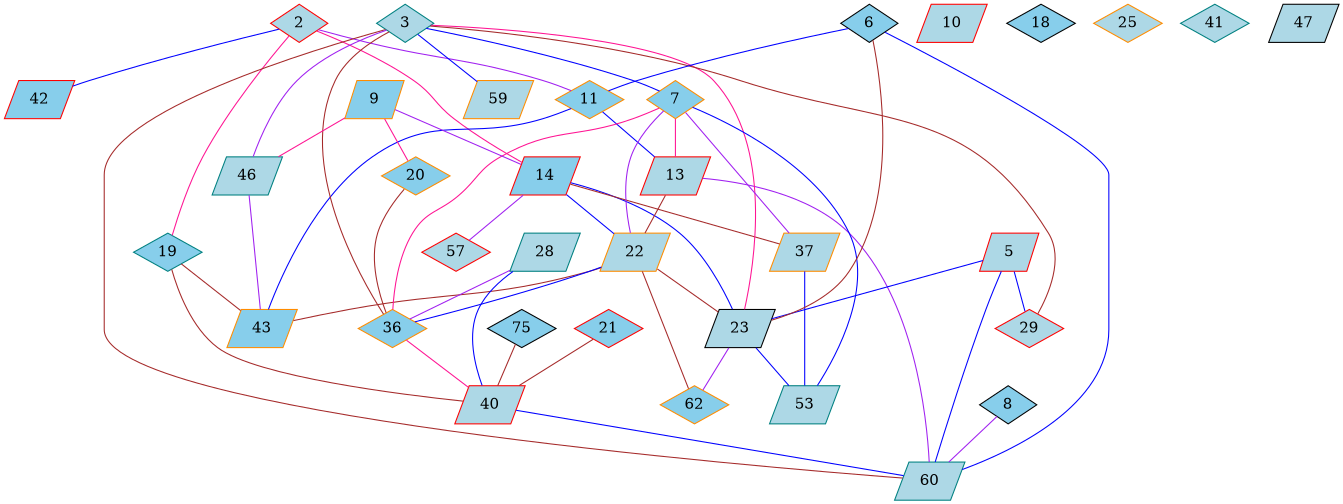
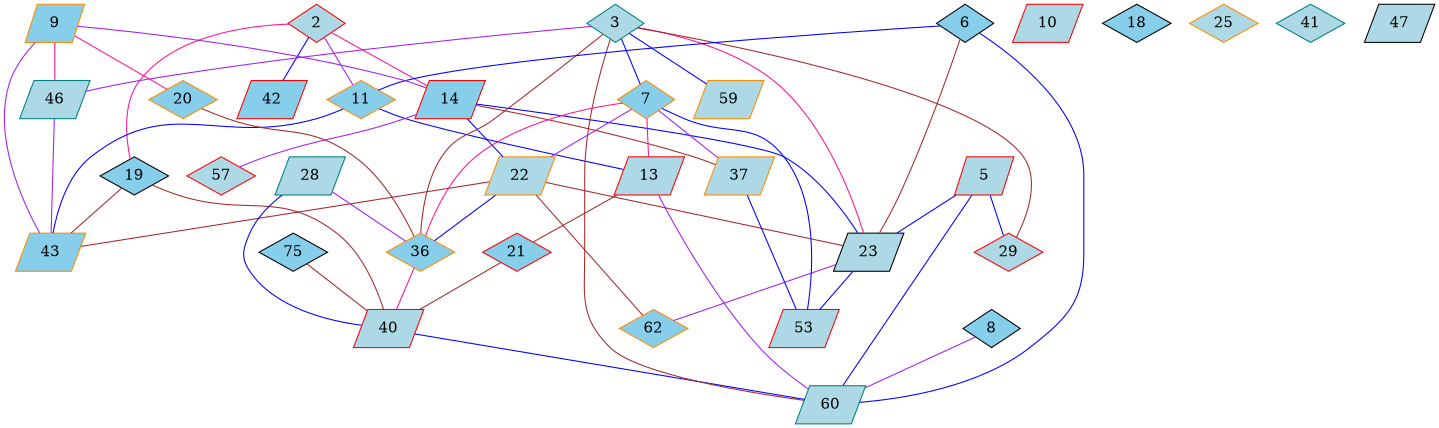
edge "9" -- "43": added
edge "13" -- "22": now "13" -- "21"
node "19": color teal -> black
node "53": color teal -> red
